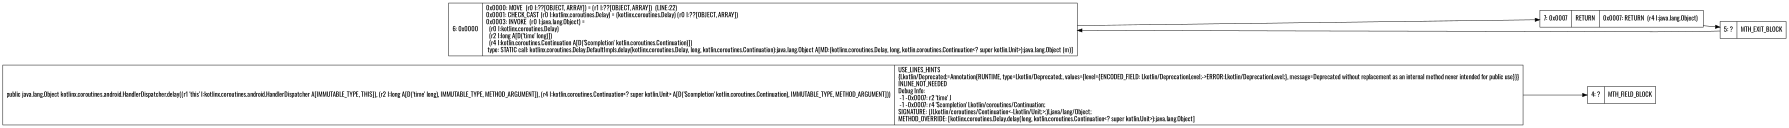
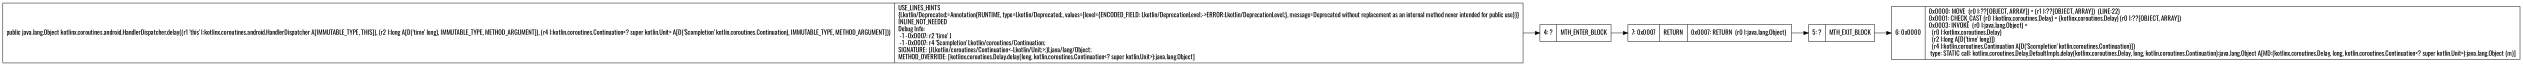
node "7: 0x0007": text "0x0007: RETURN  (r4 I:java.lang.Object)" -> "0x0007: RETURN  (r0 I:java.lang.Object)"
edge "6: 0x0000" -> "7: 0x0007": now "4: ?" -> "7: 0x0007"
node "4: ?": text "MTH_FIELD_BLOCK" -> "MTH_ENTER_BLOCK"
